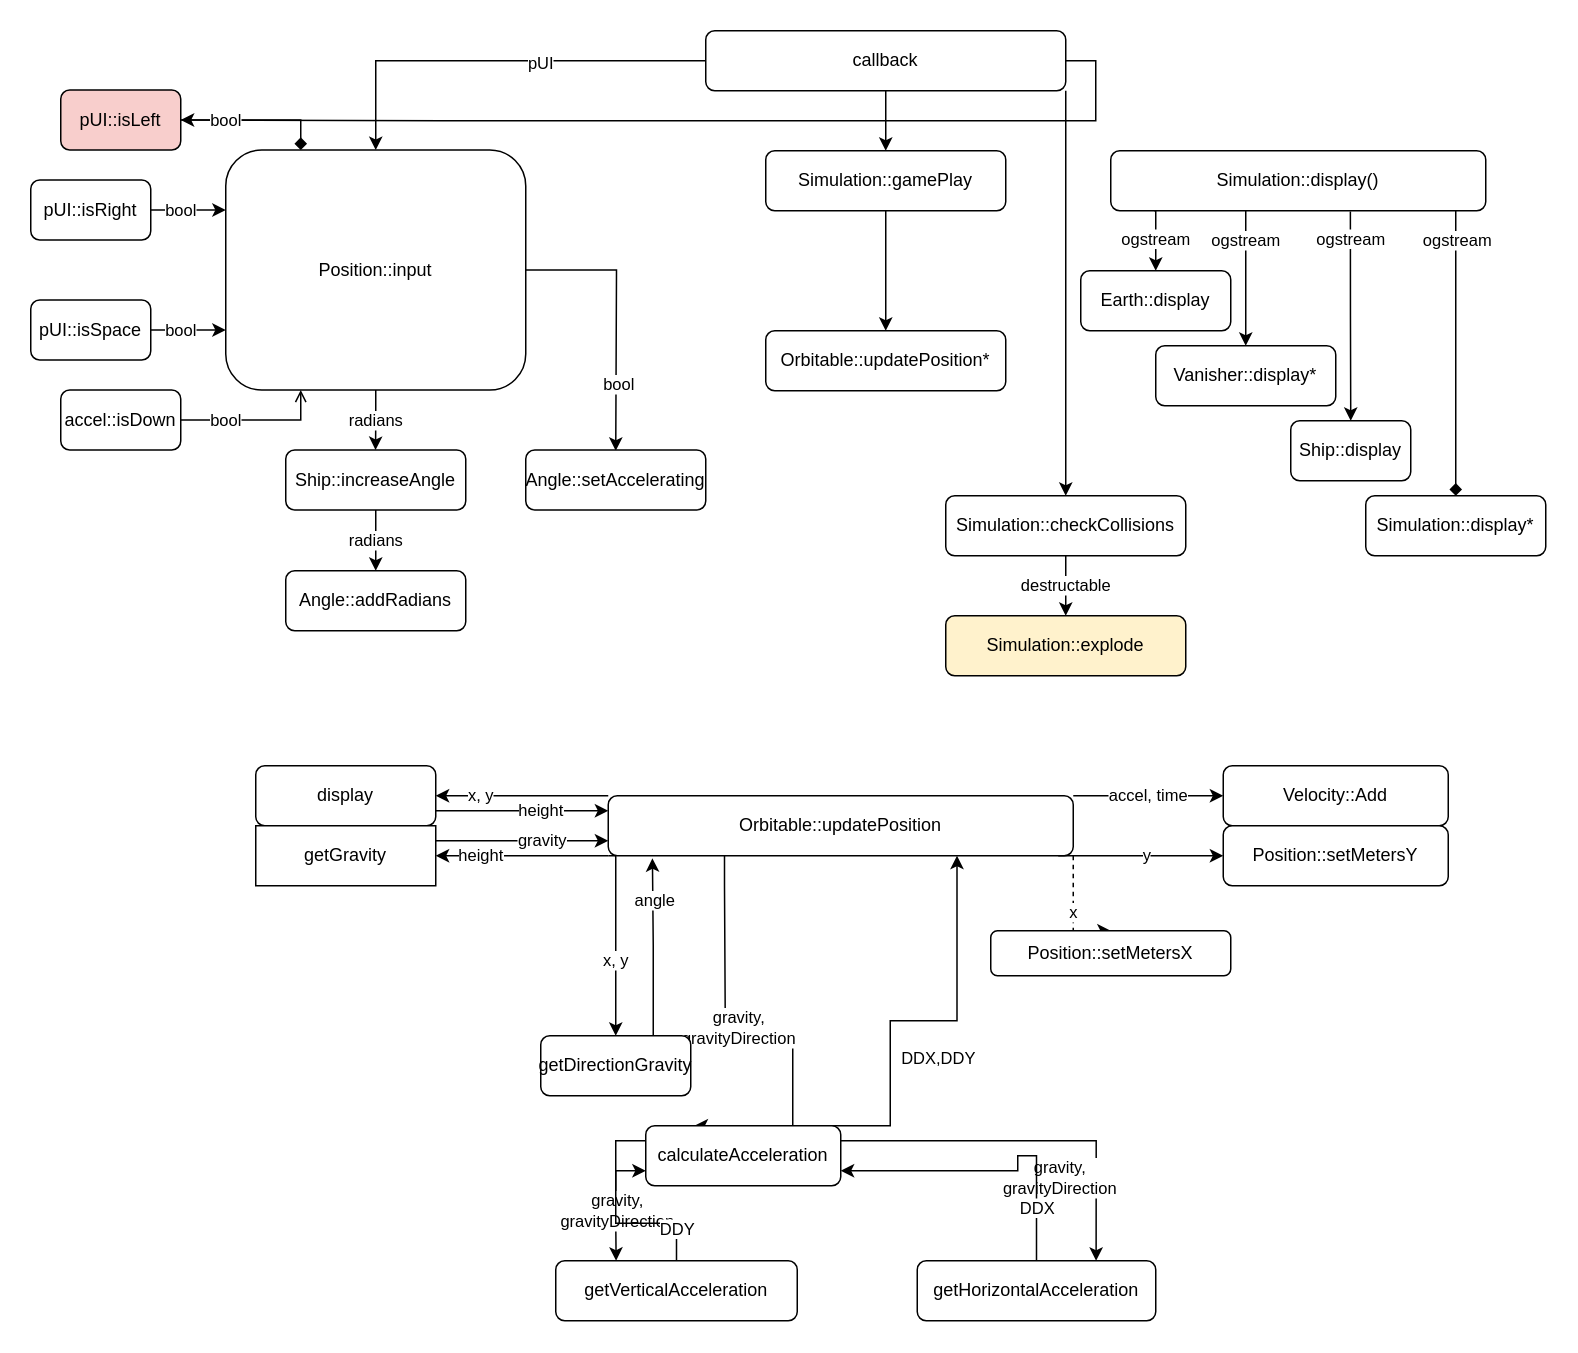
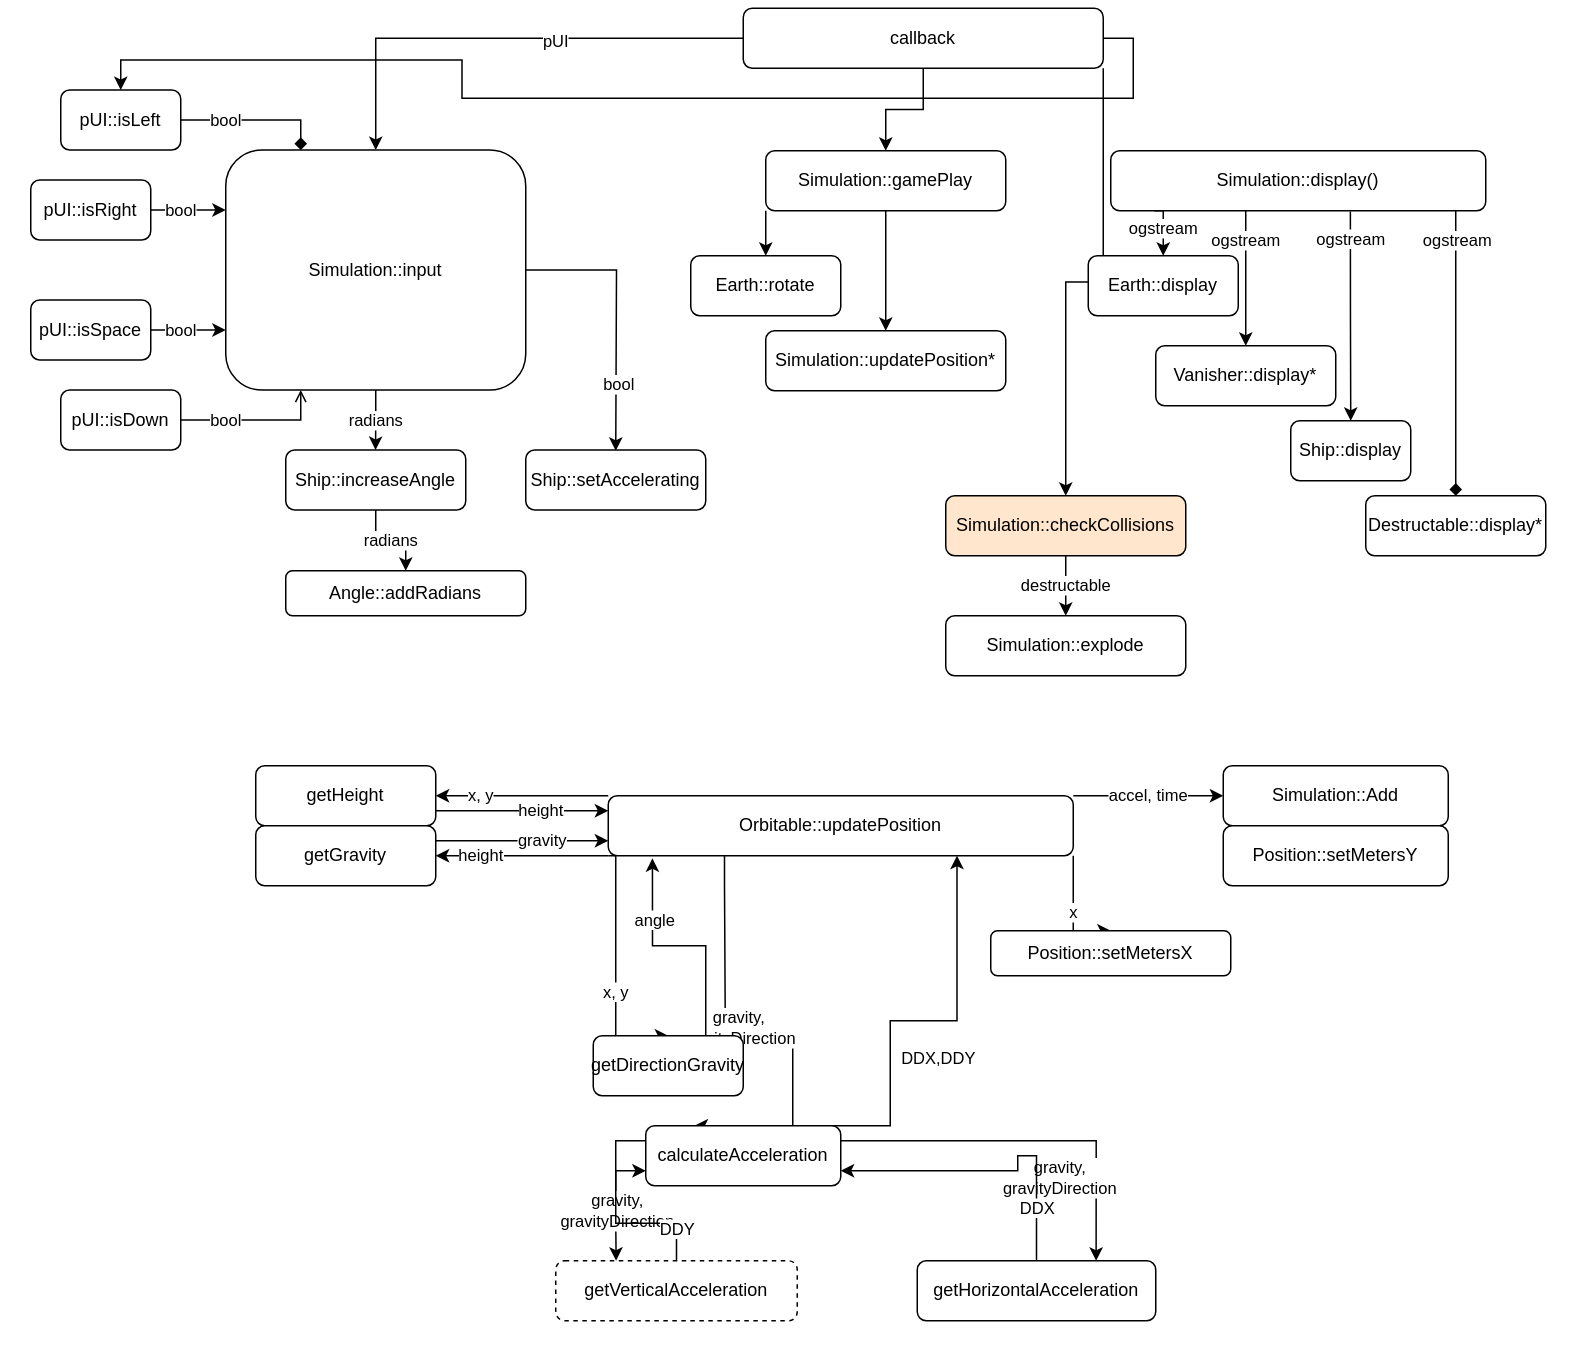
node "callback": moved (886, 61) -> (923, 38)
node "pUI::isLeft": fillcolor #f8cecc -> #ffffff
edge "Simulation::gamePlay" -> "Earth::rotate": added
node "Position::input": label "Position::input" -> "Simulation::input"
node "Earth::rotate": added
node "Earth::display": moved (1156, 301) -> (1163, 286)
node "Orbitable::updatePosition*": label "Orbitable::updatePosition*" -> "Simulation::updatePosition*"
node "accel::isDown": label "accel::isDown" -> "pUI::isDown"
node "Angle::setAccelerating": label "Angle::setAccelerating" -> "Ship::setAccelerating"
node "Simulation::checkCollisions": fillcolor #ffffff -> #ffe6cc
node "Simulation::display*": label "Simulation::display*" -> "Destructable::display*"
node "Angle::addRadians": size 180x60 -> 240x45
node "Simulation::explode": fillcolor #fff2cc -> #ffffff
node "display": label "display" -> "getHeight"
node "Velocity::Add": label "Velocity::Add" -> "Simulation::Add"
node "getGravity": shape rectangle -> rounded rectangle
edge "Orbitable::updatePosition" -> "Position::setMetersY": removed, label "y"
edge "Orbitable::updatePosition" -> "Position::setMetersX": style dashed -> solid
node "getDirectionGravity": moved (616, 1066) -> (668, 1066)
node "getVerticalAcceleration": style solid -> dashed
